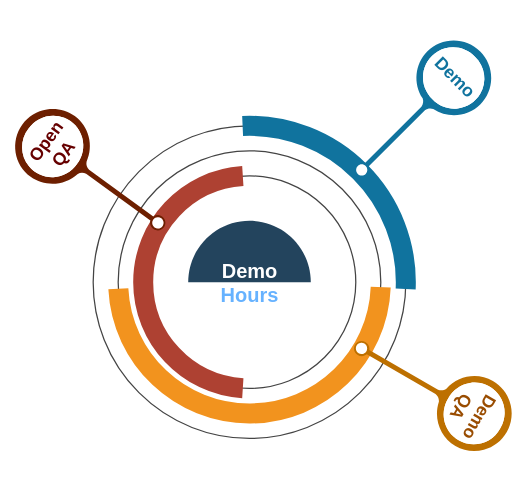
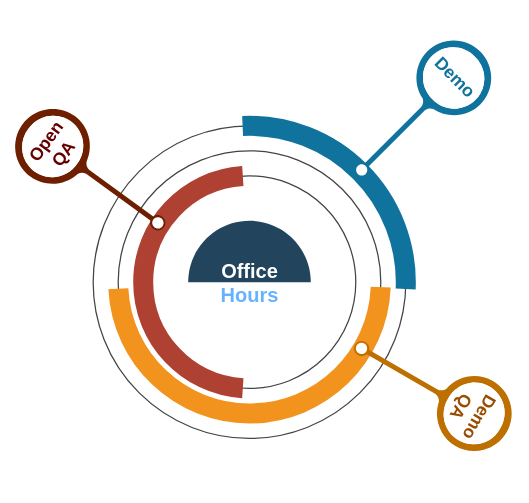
node "Demo Hours": label "Demo Hours" -> "Office Hours"
